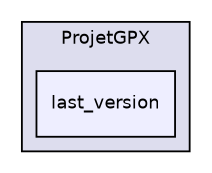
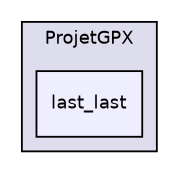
node "last_version": label "last_version" -> "last_last"
